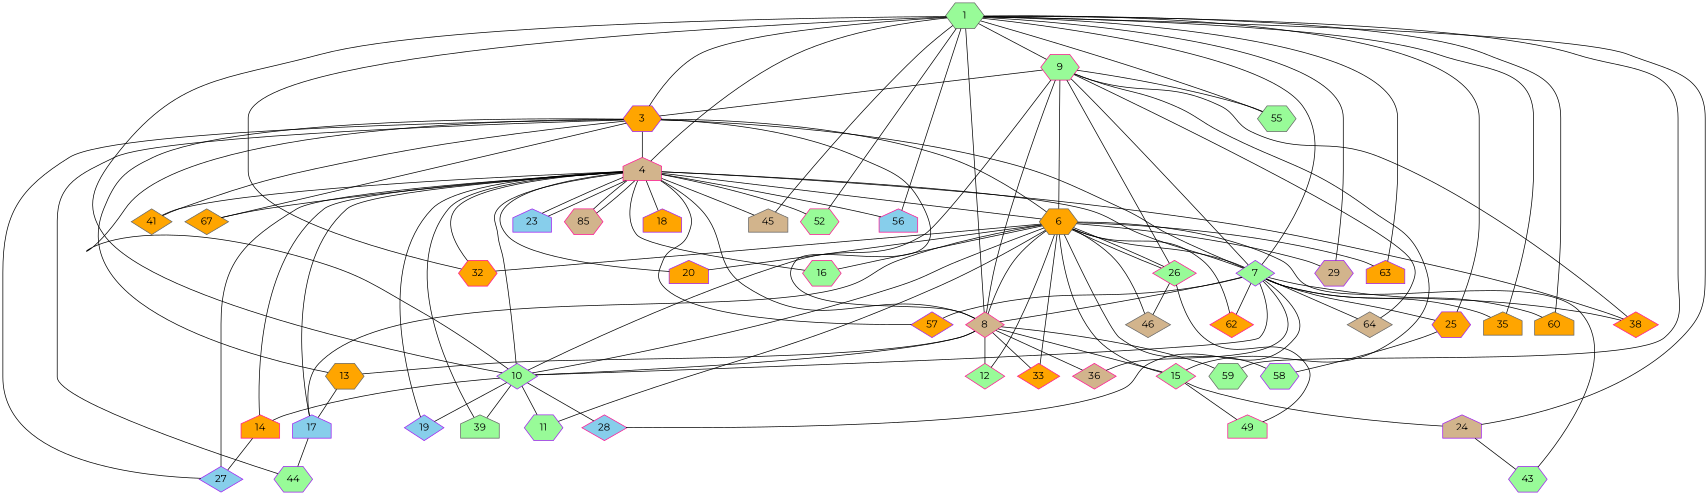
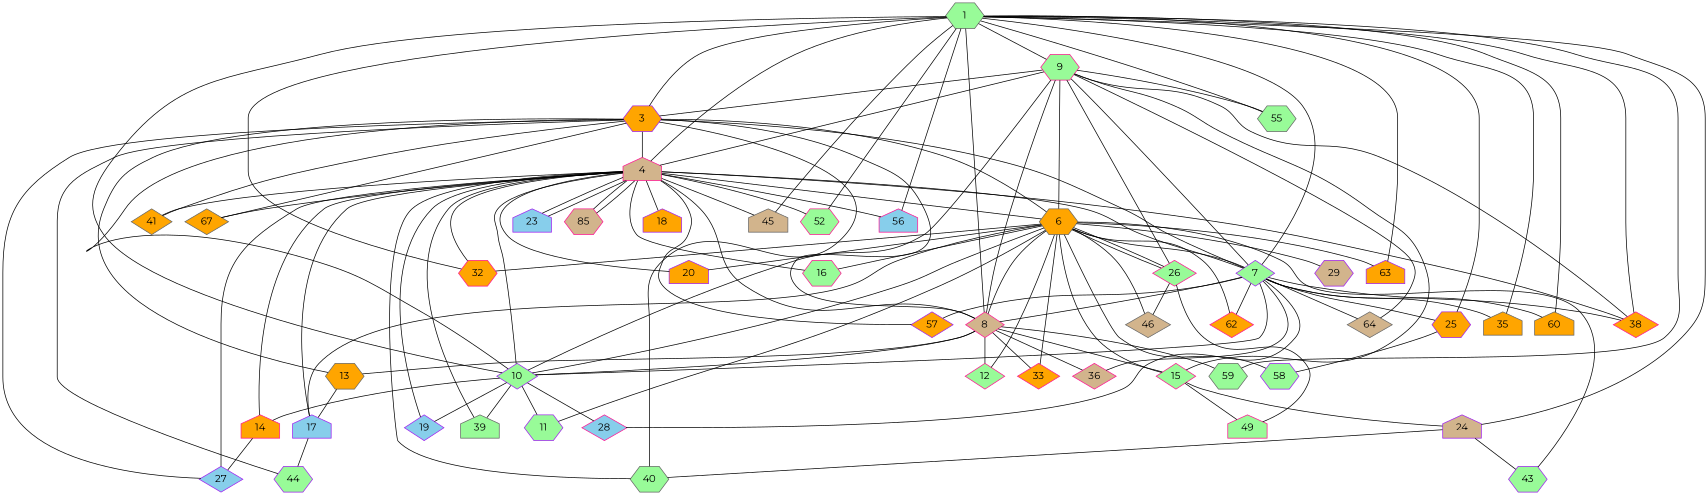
edge "1" -- "29": now "1" -- "38"
edge "9" -- "4": added
node "40": added
